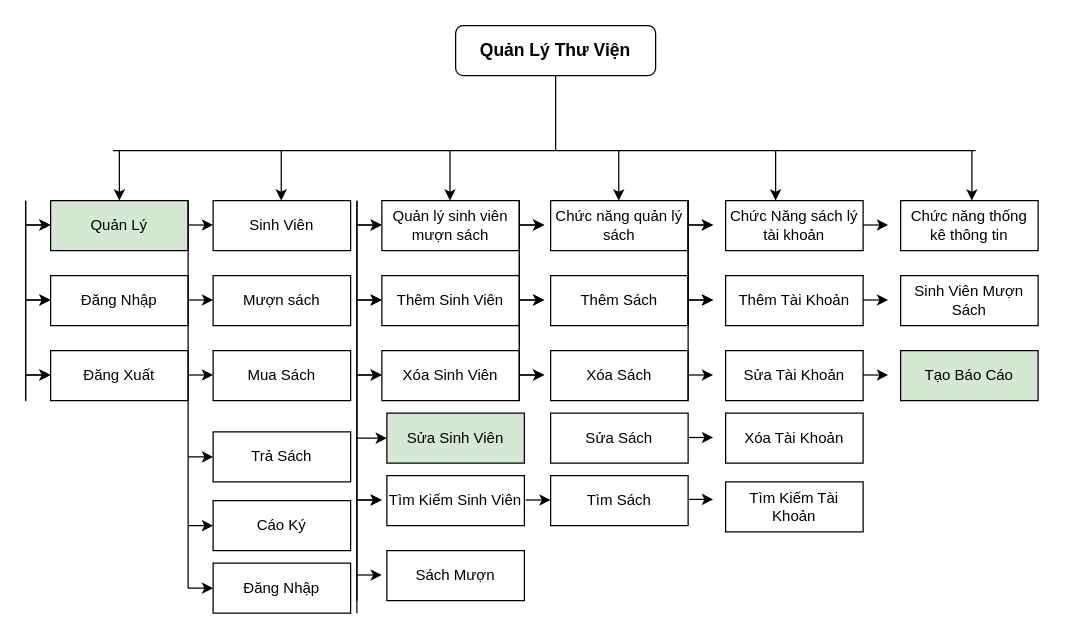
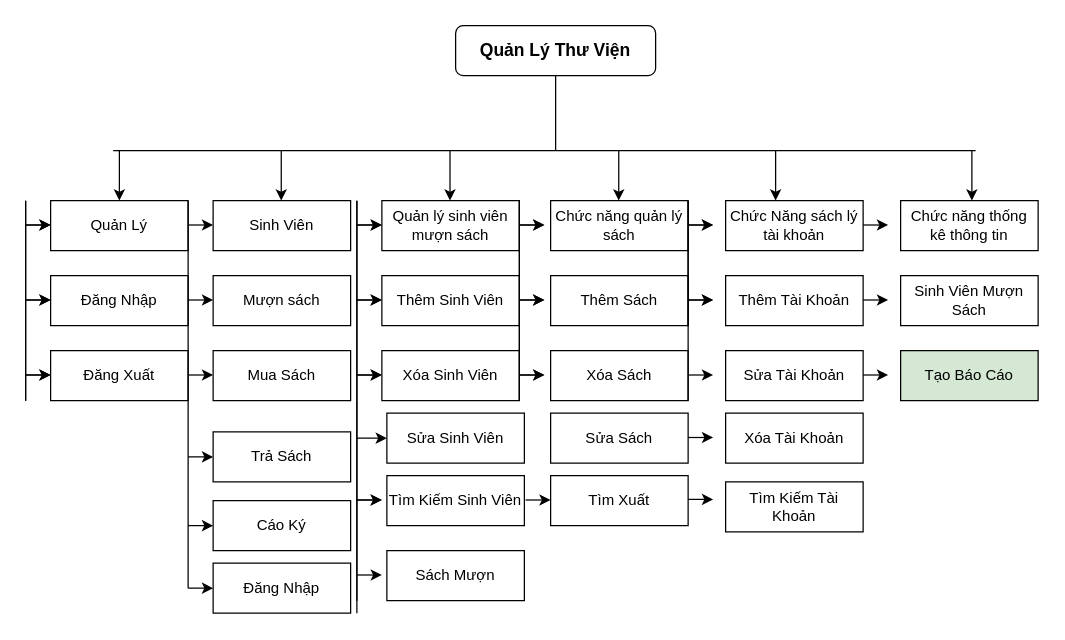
node "Quản Lý": fillcolor #d5e8d4 -> #ffffff
node "Sửa Sinh Viên": fillcolor #d5e8d4 -> #ffffff
node "Tìm Sách": label "Tìm Sách" -> "Tìm Xuất"
